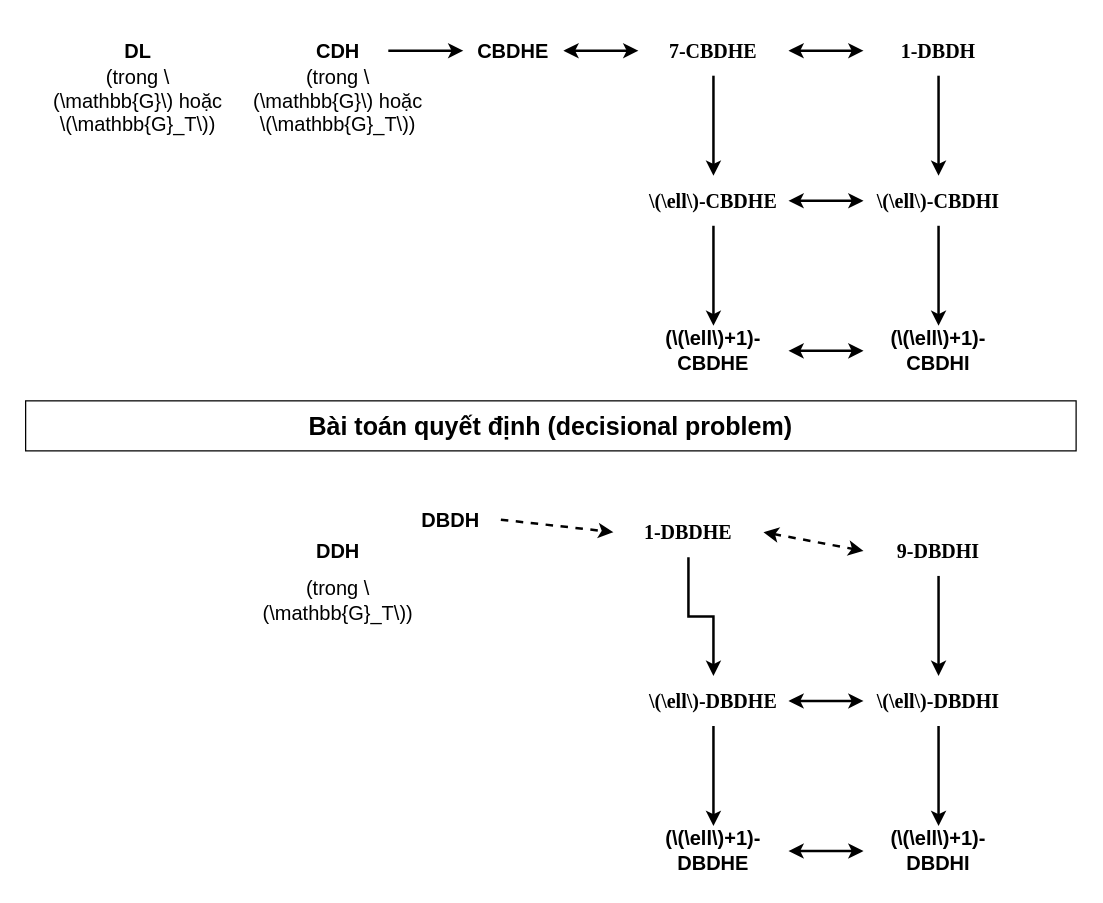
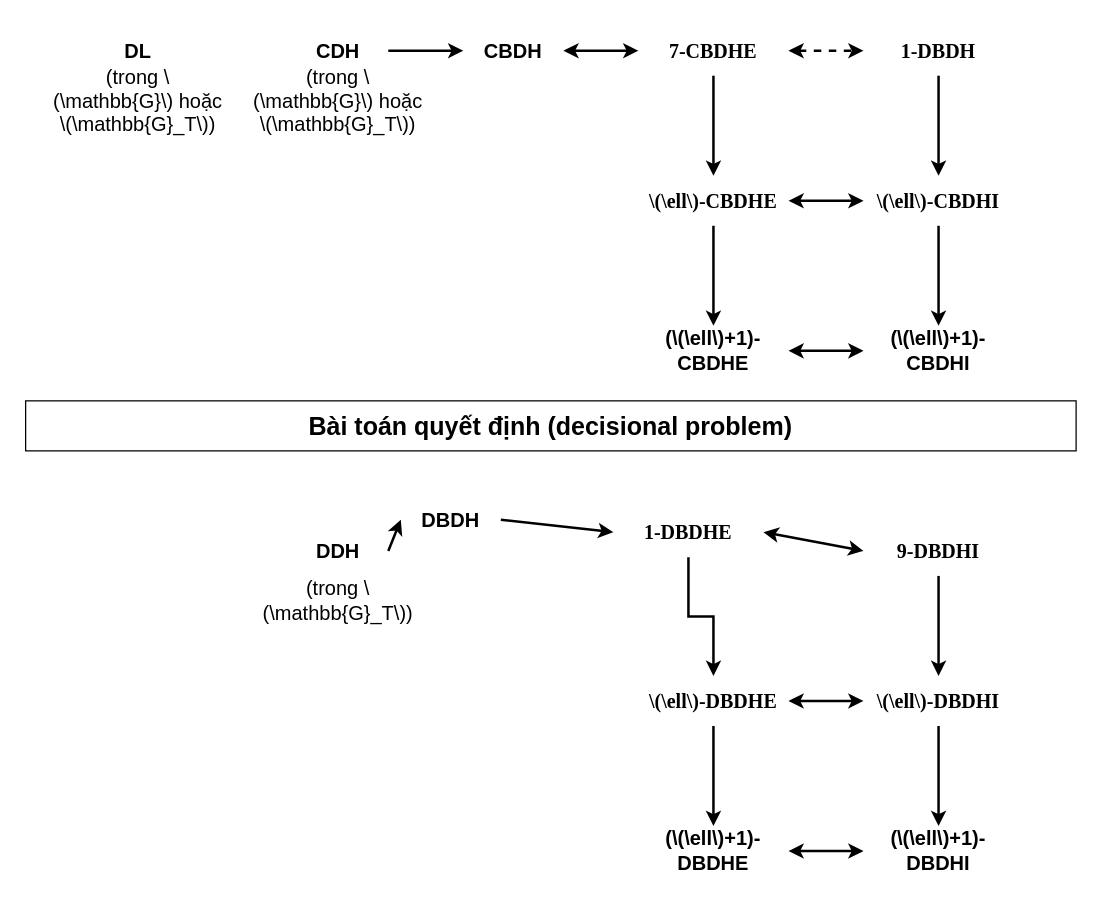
node "CBDHE": label "CBDHE" -> "CBDH"
edge "7-CBDHE" -- "1-DBDH": style solid -> dashed
edge "DBDH" -> "1-DBDHE": style dashed -> solid
edge "DDH" -> "DBDH": added
edge "1-DBDHE" -- "9-DBDHI": style dashed -> solid
